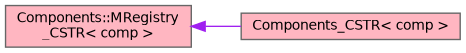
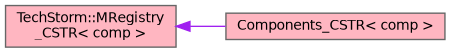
node "Components::MRegistry _CSTR< comp >": label "Components::MRegistry _CSTR< comp >" -> "TechStorm::MRegistry _CSTR< comp >"
